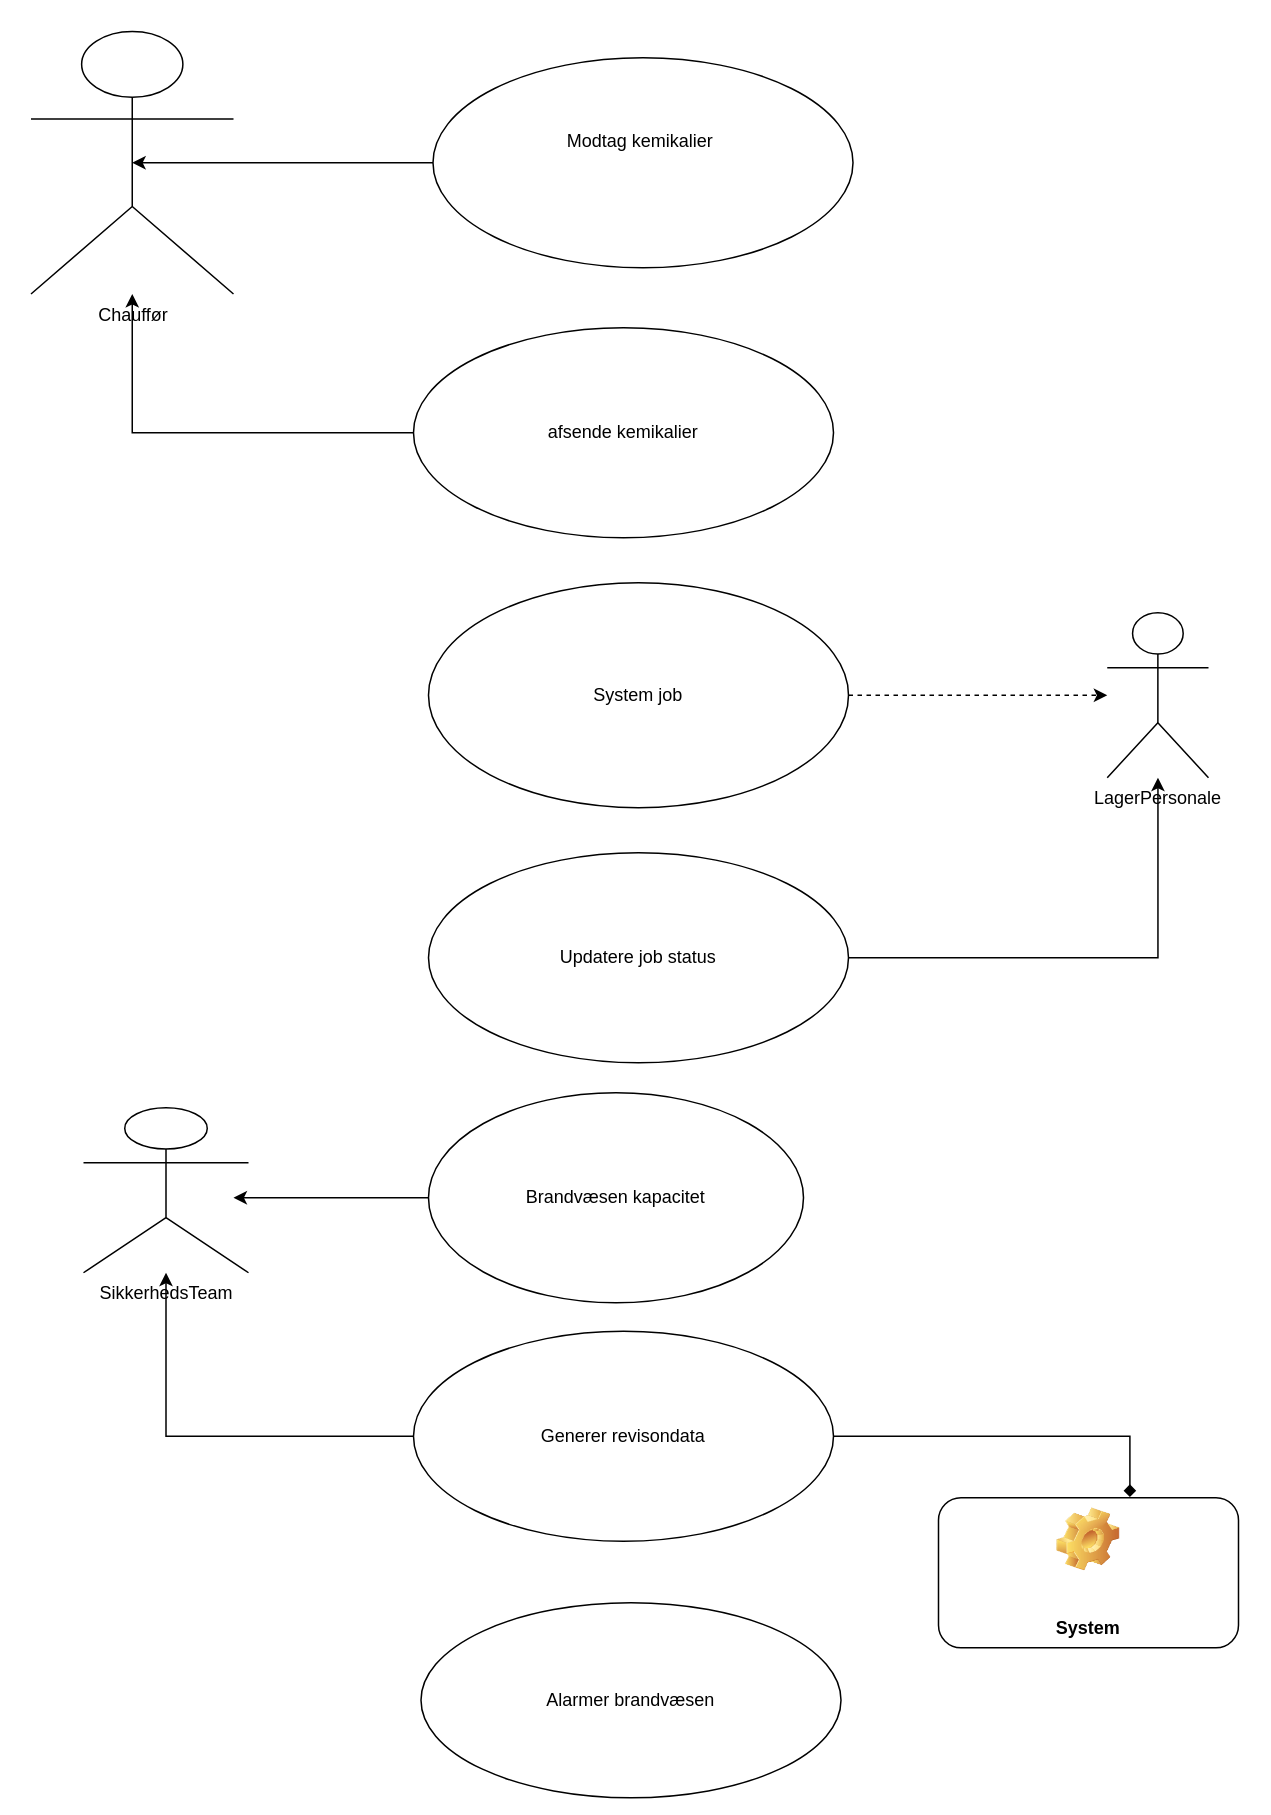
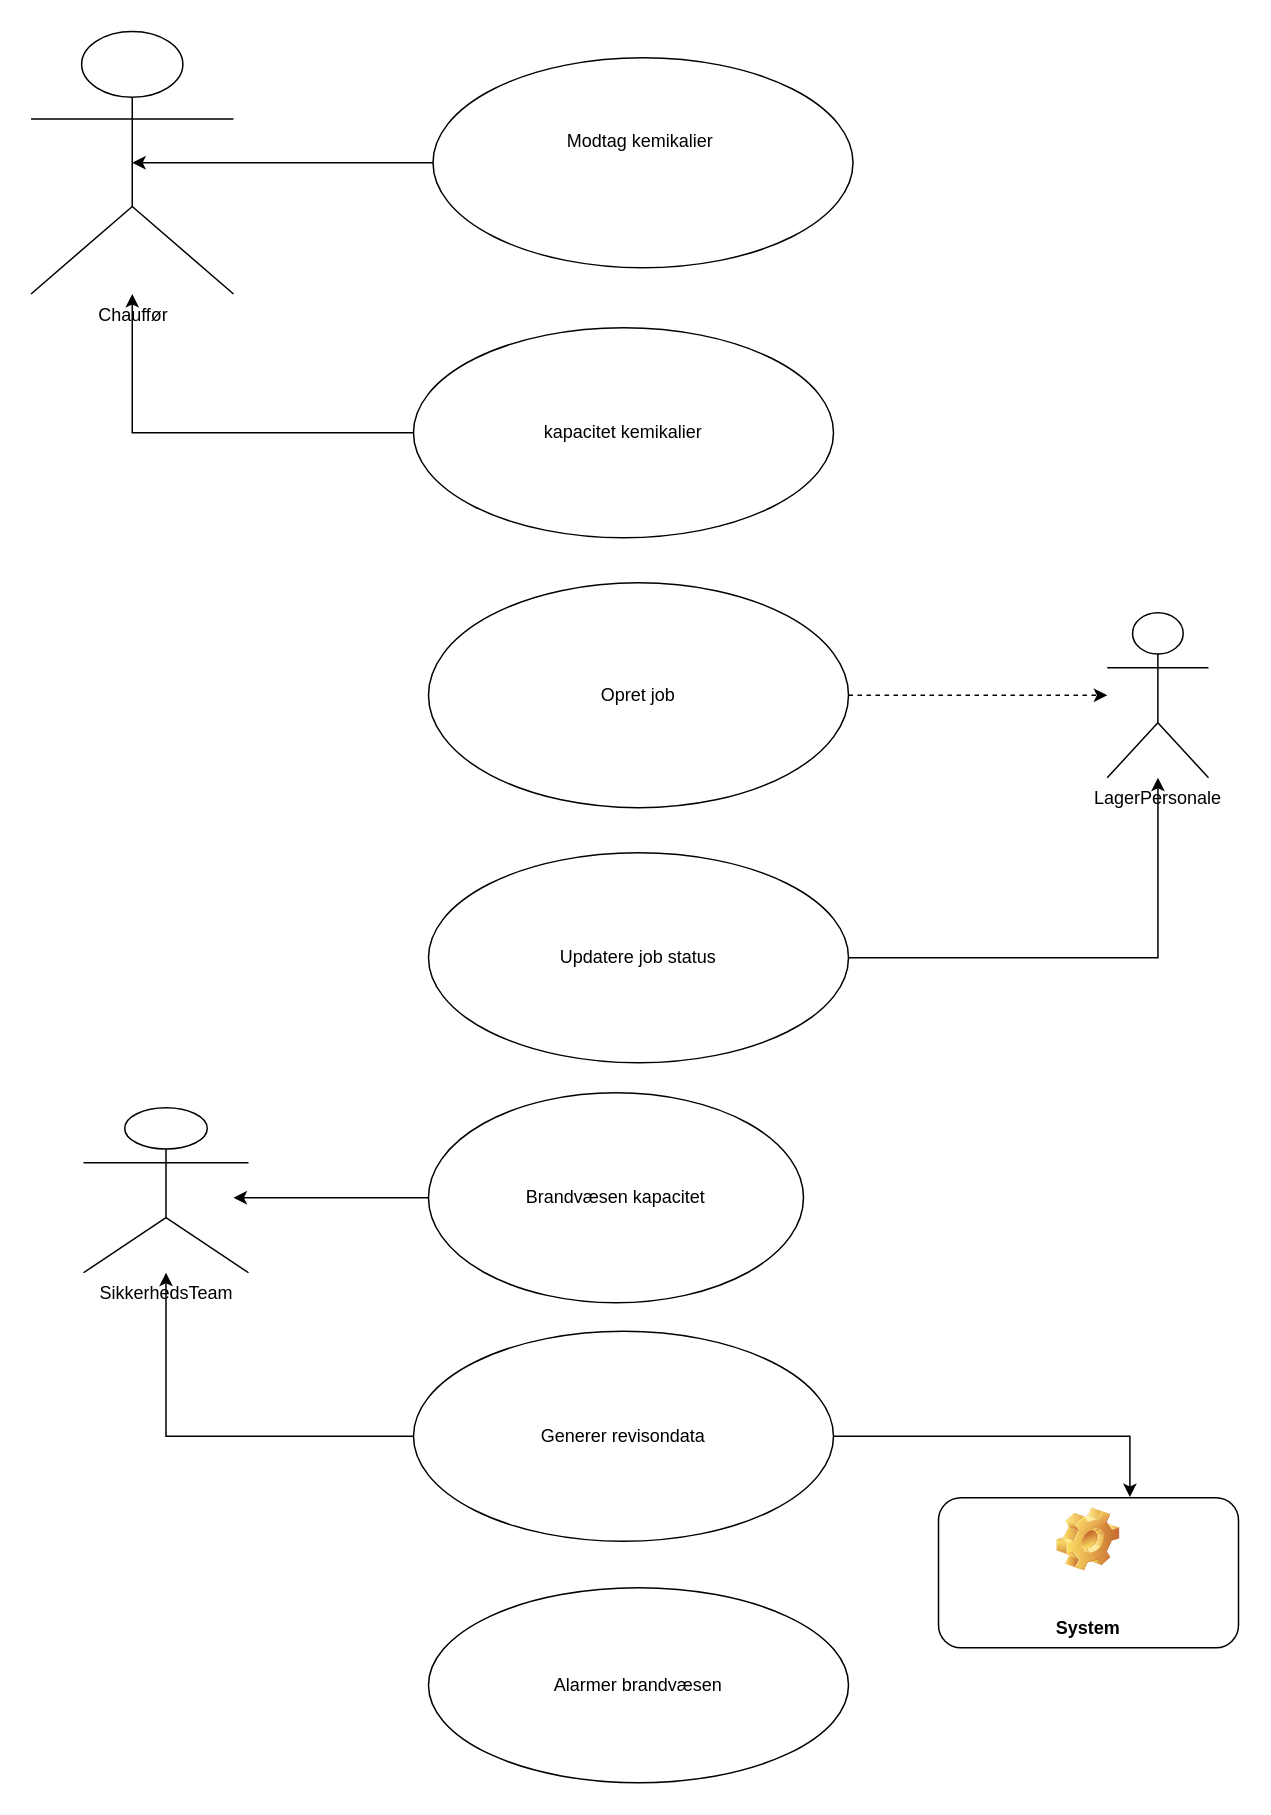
node "afsende kemikalier": label "afsende kemikalier" -> "kapacitet kemikalier"
node "System job": label "System job" -> "Opret job"
edge "Generer revisondata" -> "System": arrowhead diamond -> classic
node "Alarmer brandvæsen": moved (631, 1700) -> (638, 1685)
